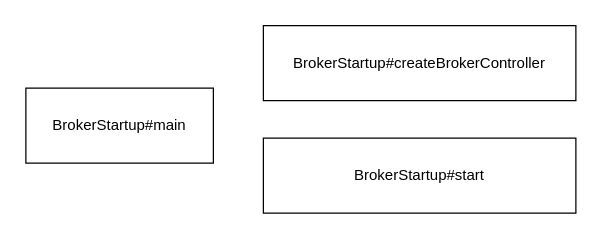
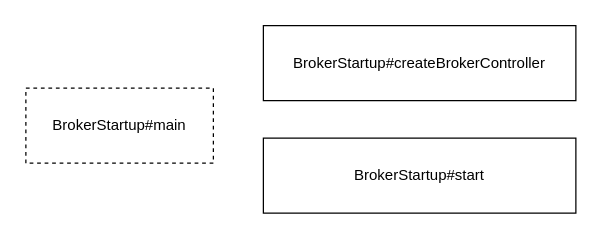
node "BrokerStartup#main": style solid -> dashed
